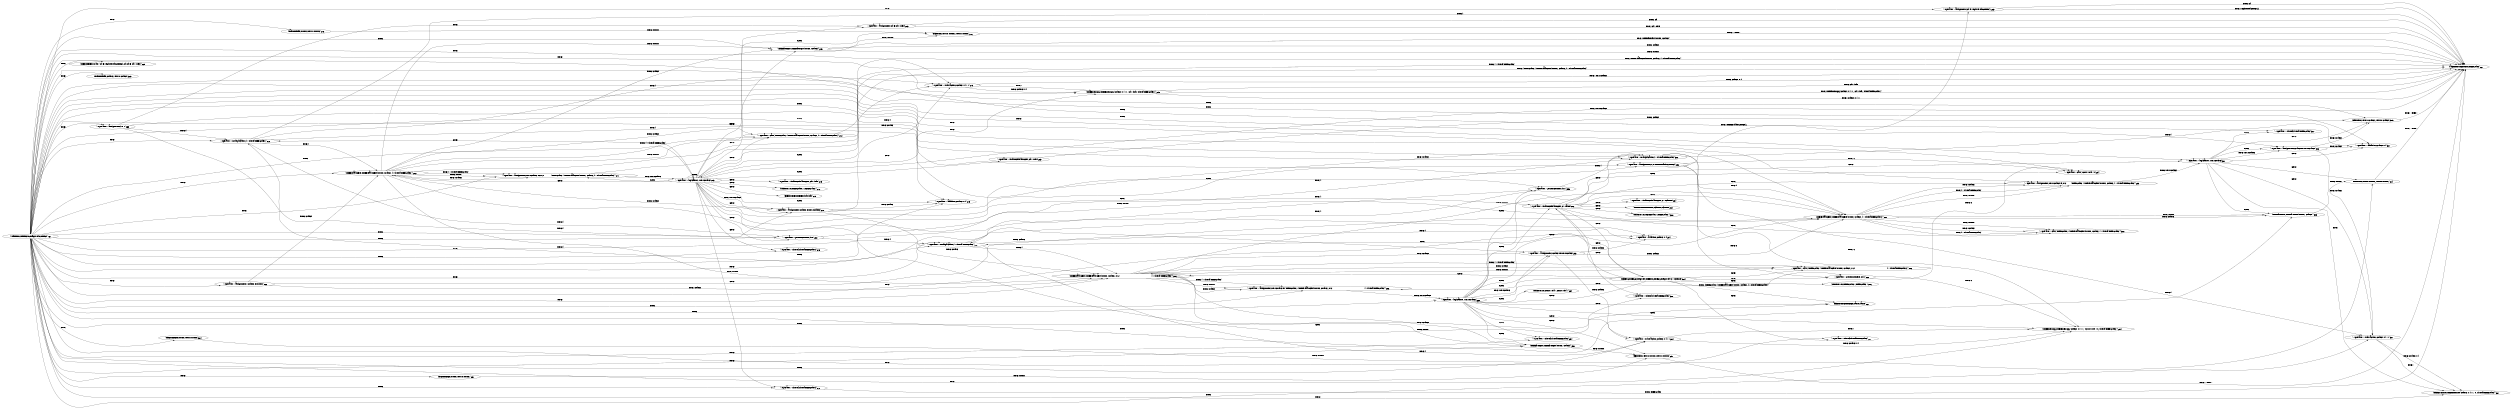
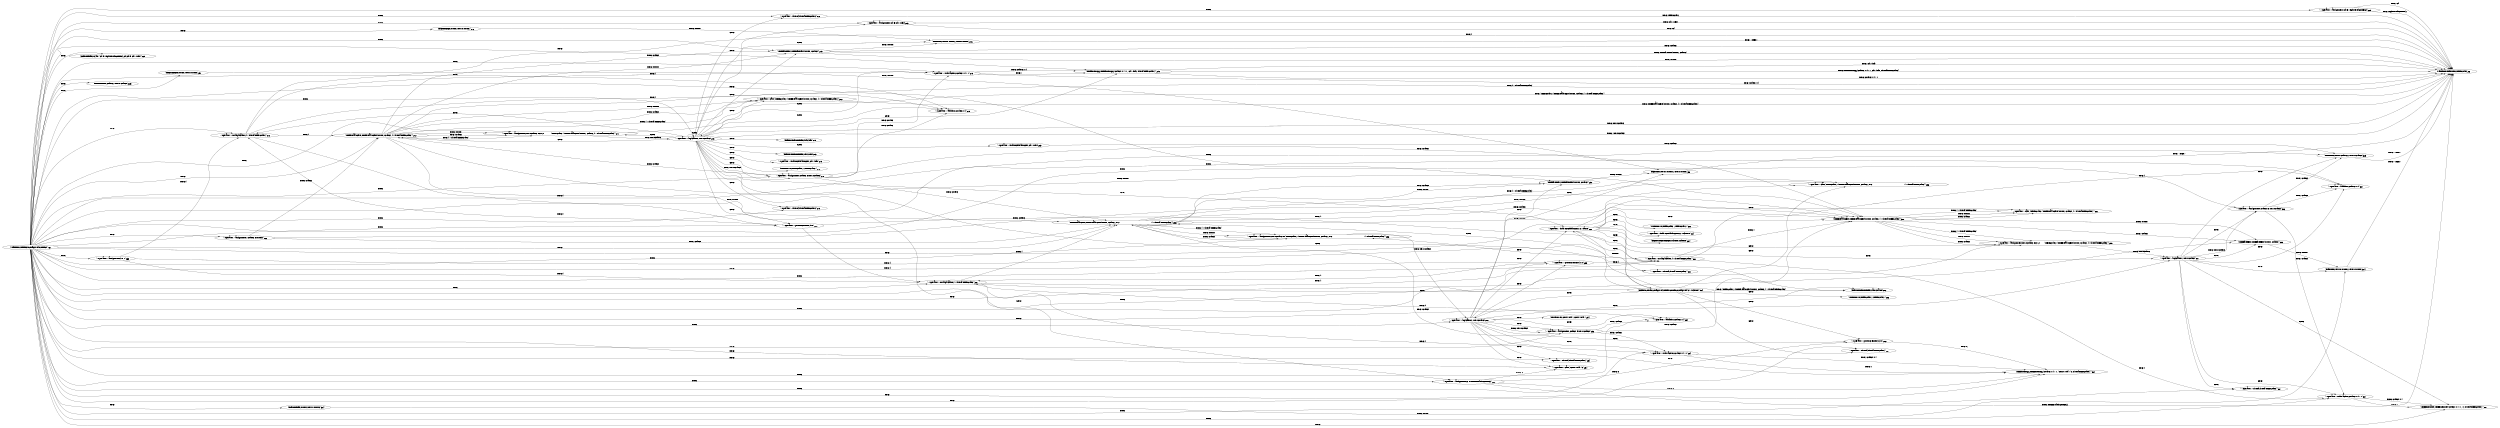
edge "(<operator>.assignment,i = 1)" -> "(<operator>.assignment,cd = cd->next)": now "(METHOD,TIFFGetConfiguredCODECs)" -> "(<operator>.assignment,cd = cd->next)"
edge "(<operator>.assignment,c = _TIFFBuiltinCODECS)" -> "(<operator>.assignment,cd = registeredCODECS)": now "(<operator>.assignment,c = _TIFFBuiltinCODECS)" -> "(METHOD_RETURN,TIFFCodec)"
node "(FIELD_IDENTIFIER,next,next)": added
edge "(<operator>.postIncrement,c++)" -> "(<operator>.cast,(const void *)c)": removed, label "DDG: c"
edge "(<operator>.indirectFieldAccess,c->name)" -> "(TIFFIsCODECConfigured,TIFFIsCODECConfigured(c->scheme))": label "CDG: " -> "NULL: "
